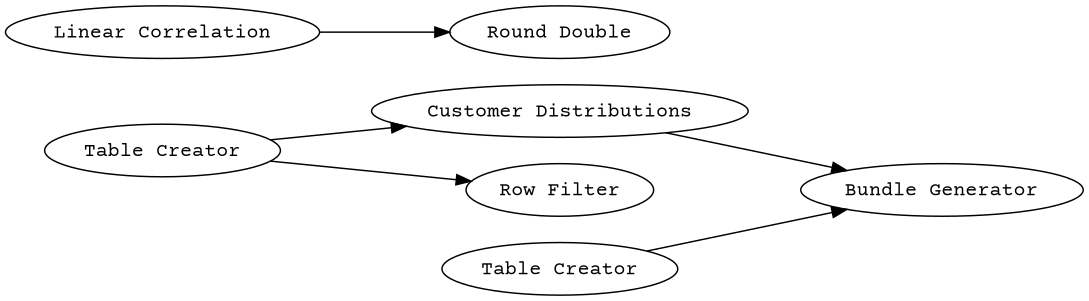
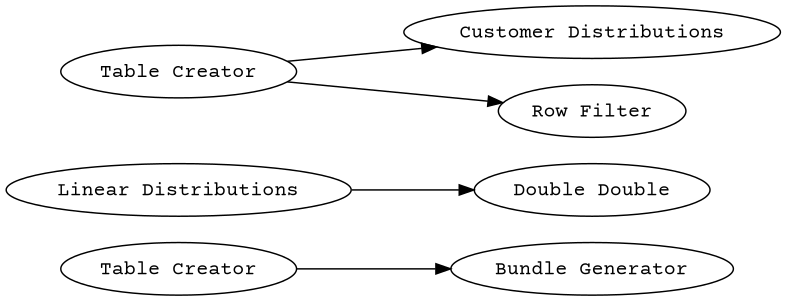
node "Linear Correlation": label "Linear Correlation" -> "Linear Distributions"
node "Round Double": label "Round Double" -> "Double Double"
edge "Customer Distributions" -> "Bundle Generator": removed
